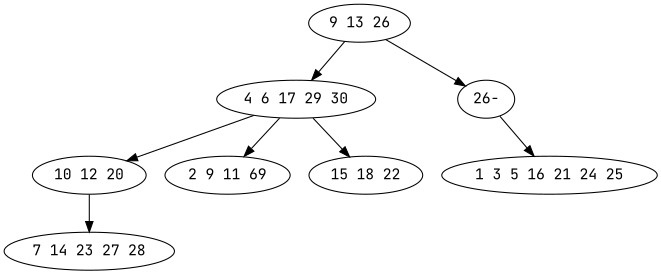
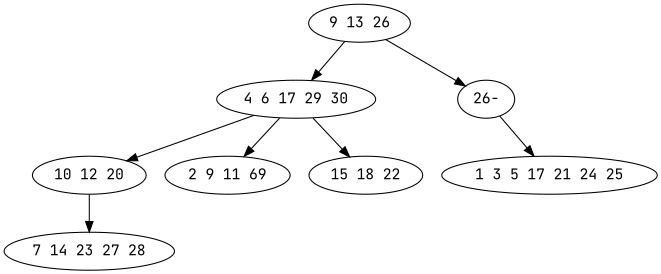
node "1 3 5 16 21 24 25": label "1 3 5 16 21 24 25" -> "1 3 5 17 21 24 25"
